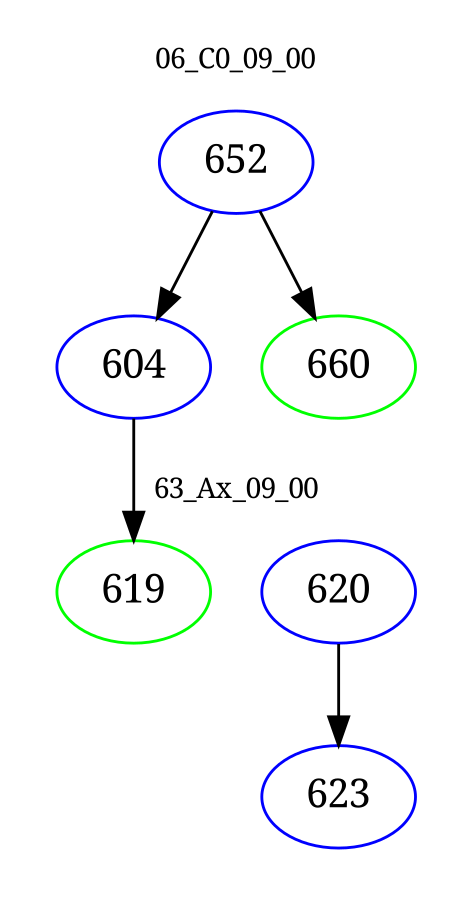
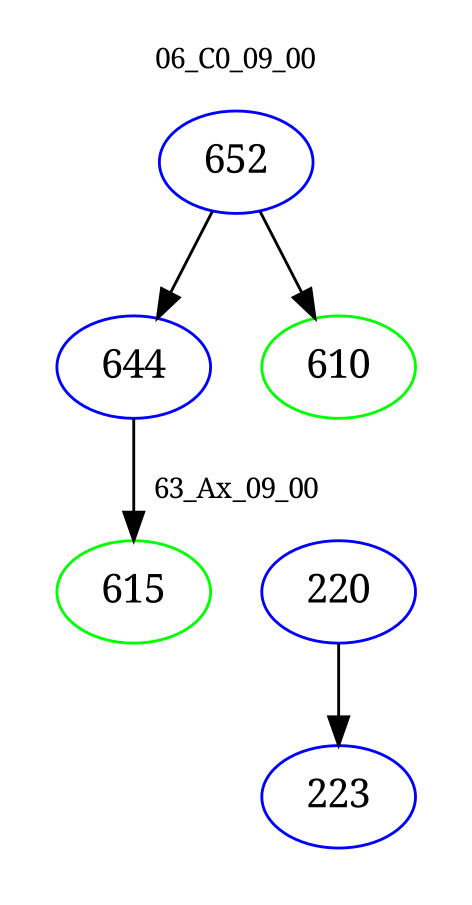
node "604": label "604" -> "644"
node "660": label "660" -> "610"
node "619": label "619" -> "615"
node "620": label "620" -> "220"
node "623": label "623" -> "223"
